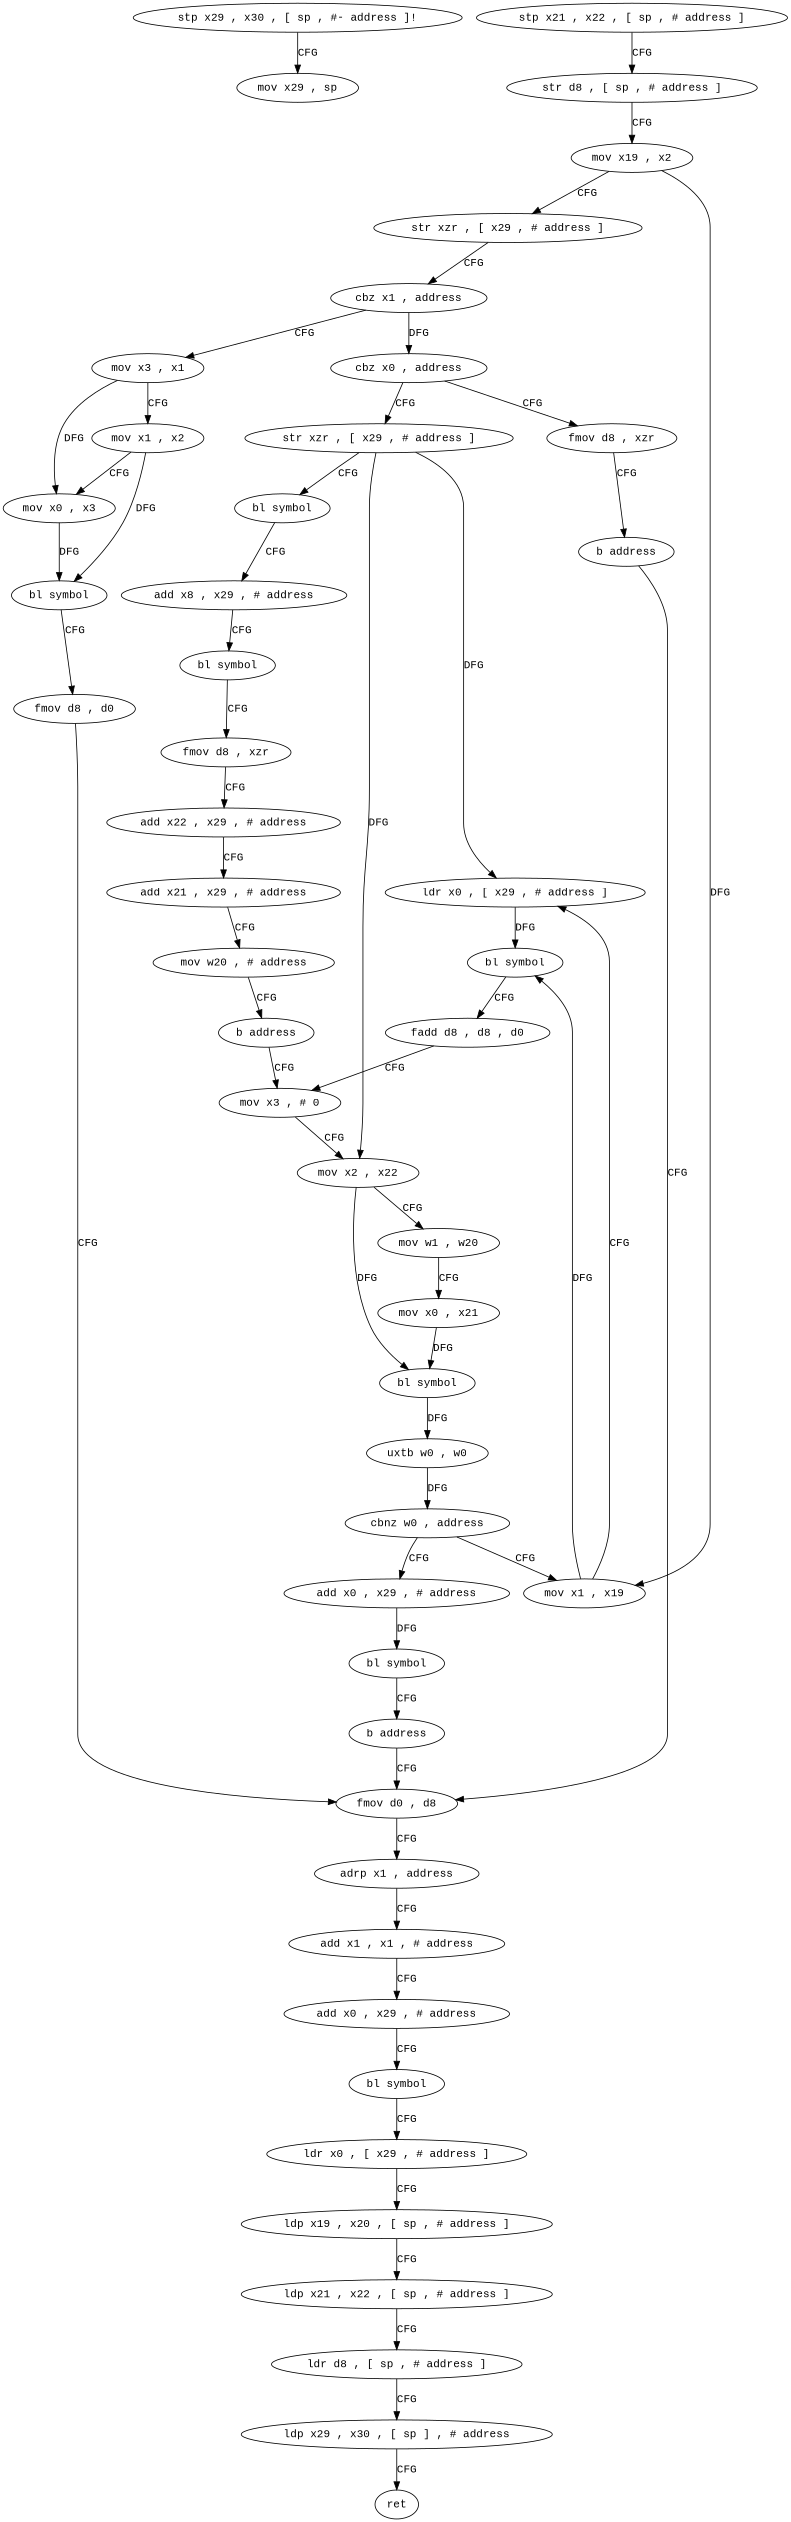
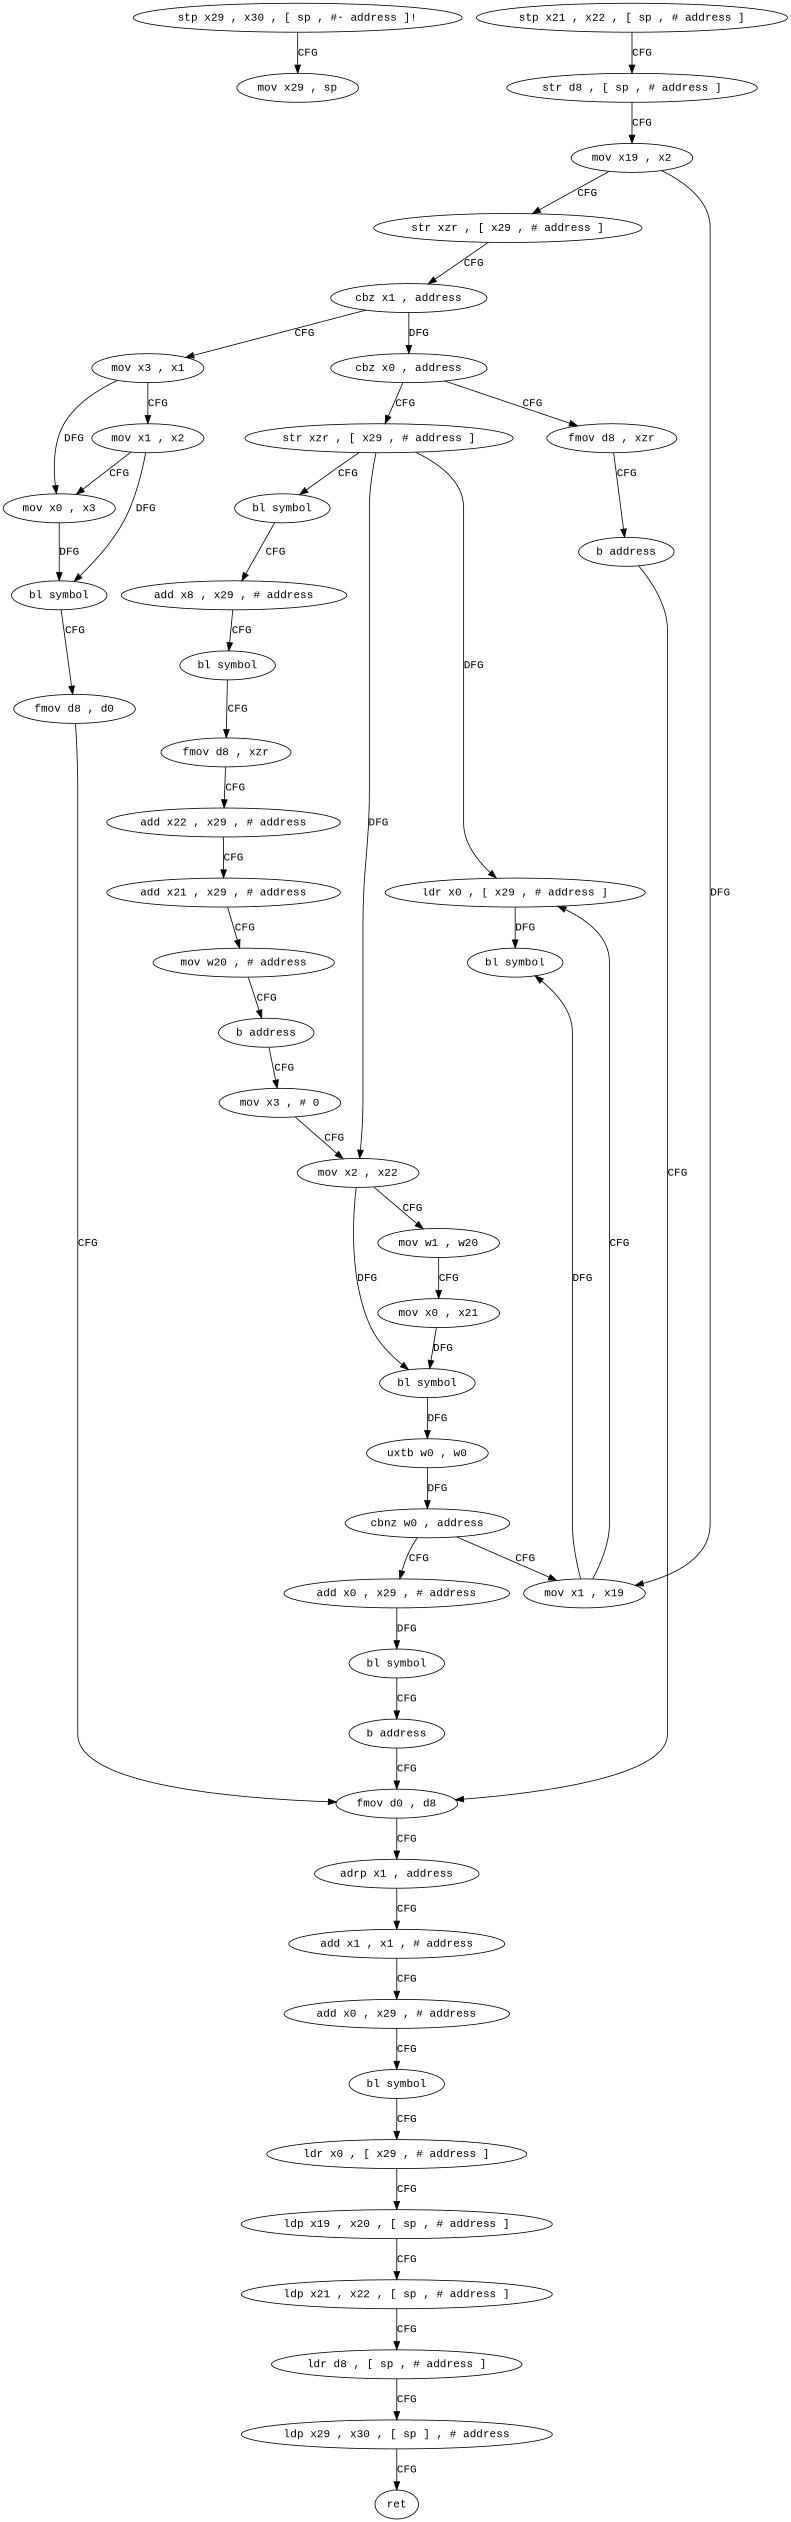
node "fadd d8 , d8 , d0": removed
